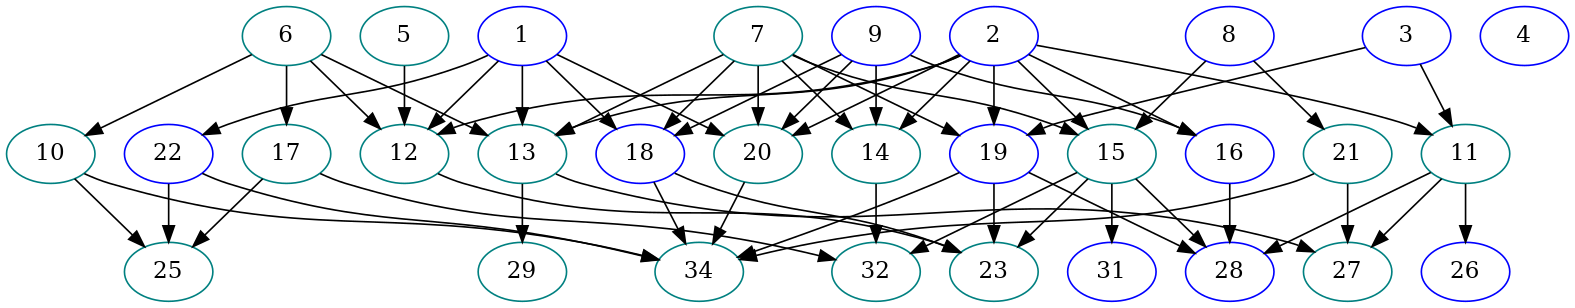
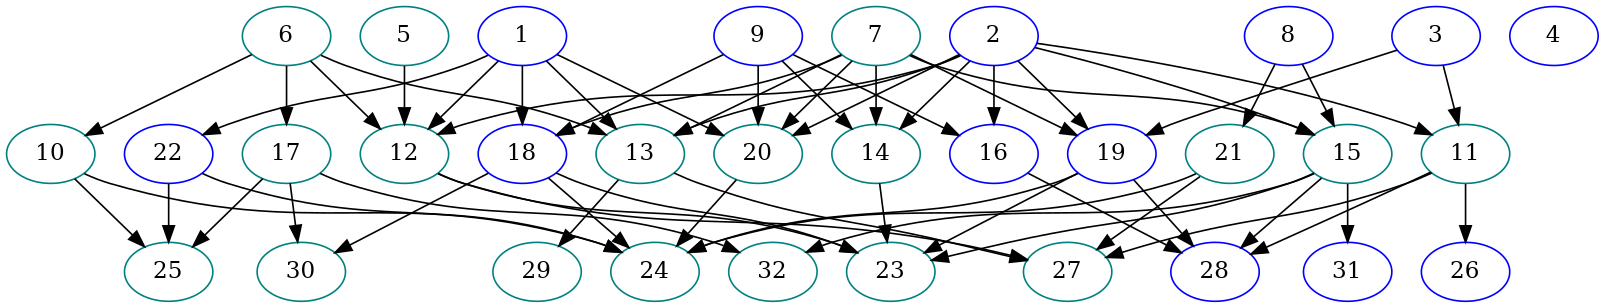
edge "14" -> "32": now "14" -> "23"
edge "12" -> "27": added
node "30": added
node "34": label "34" -> "24"
